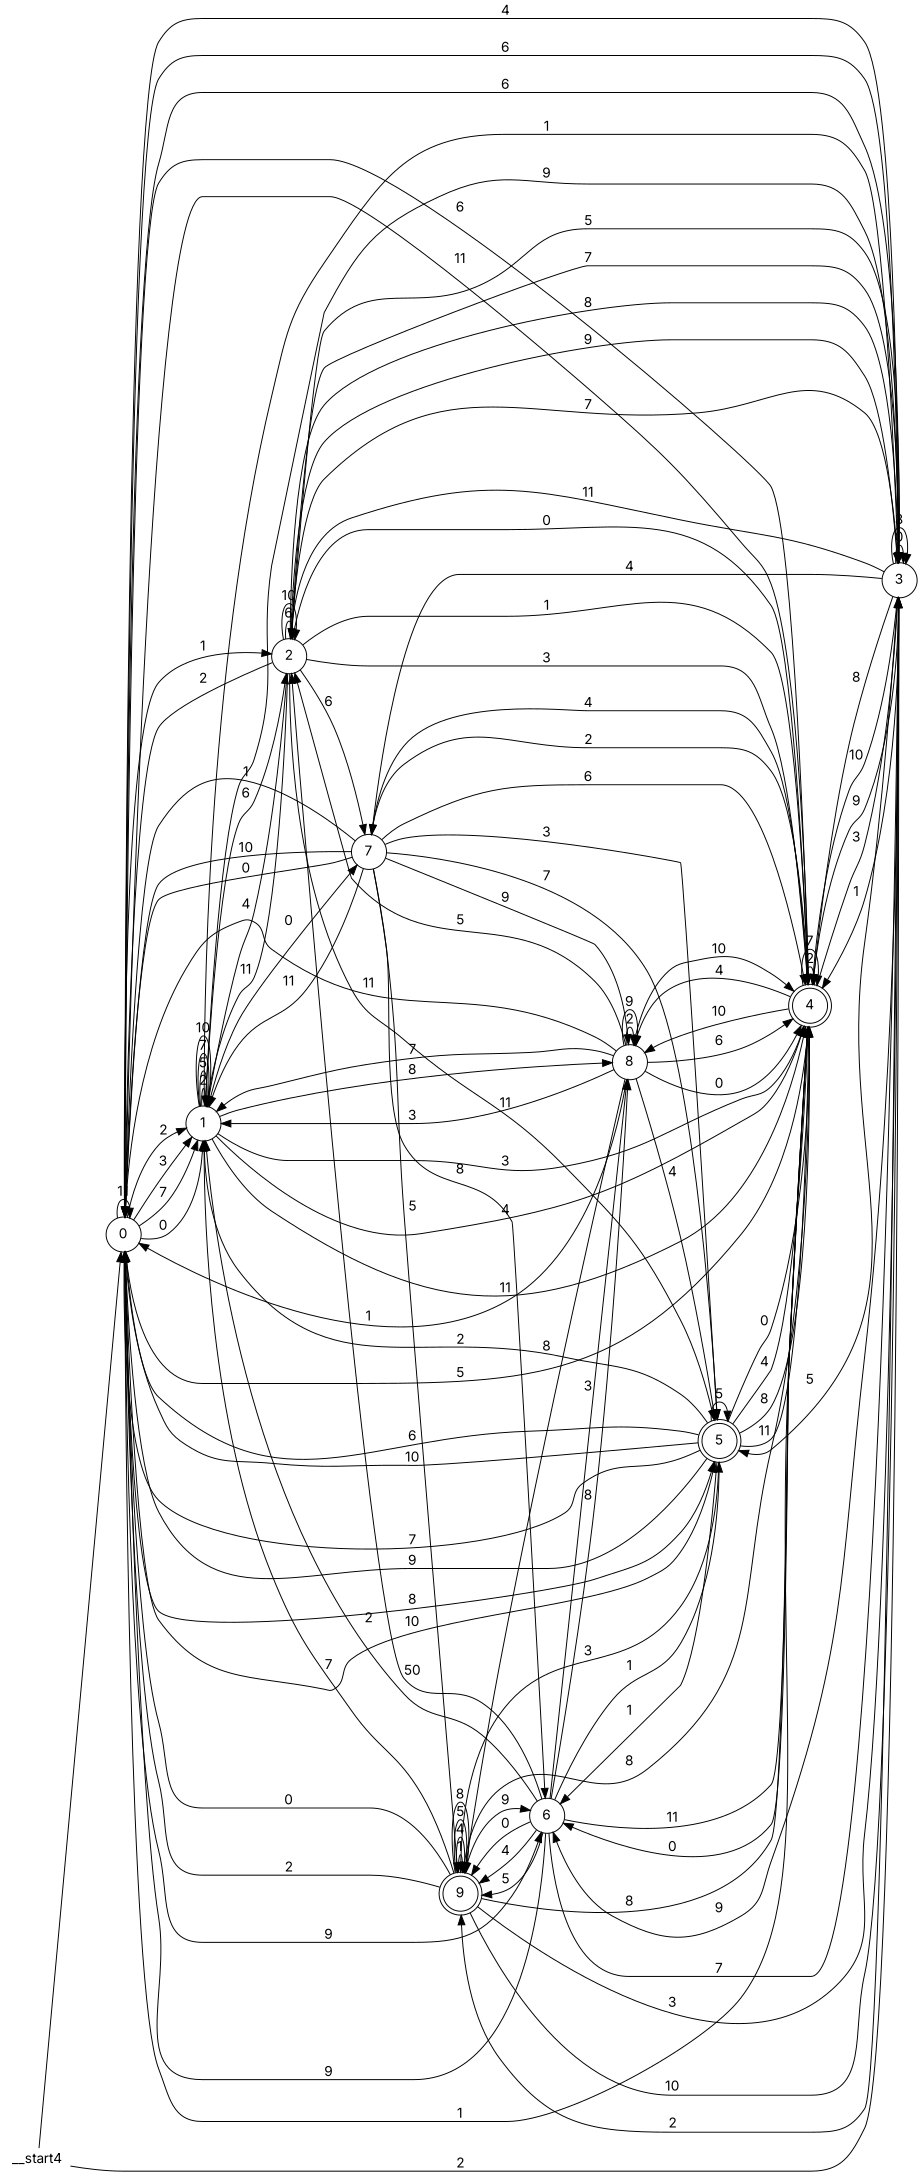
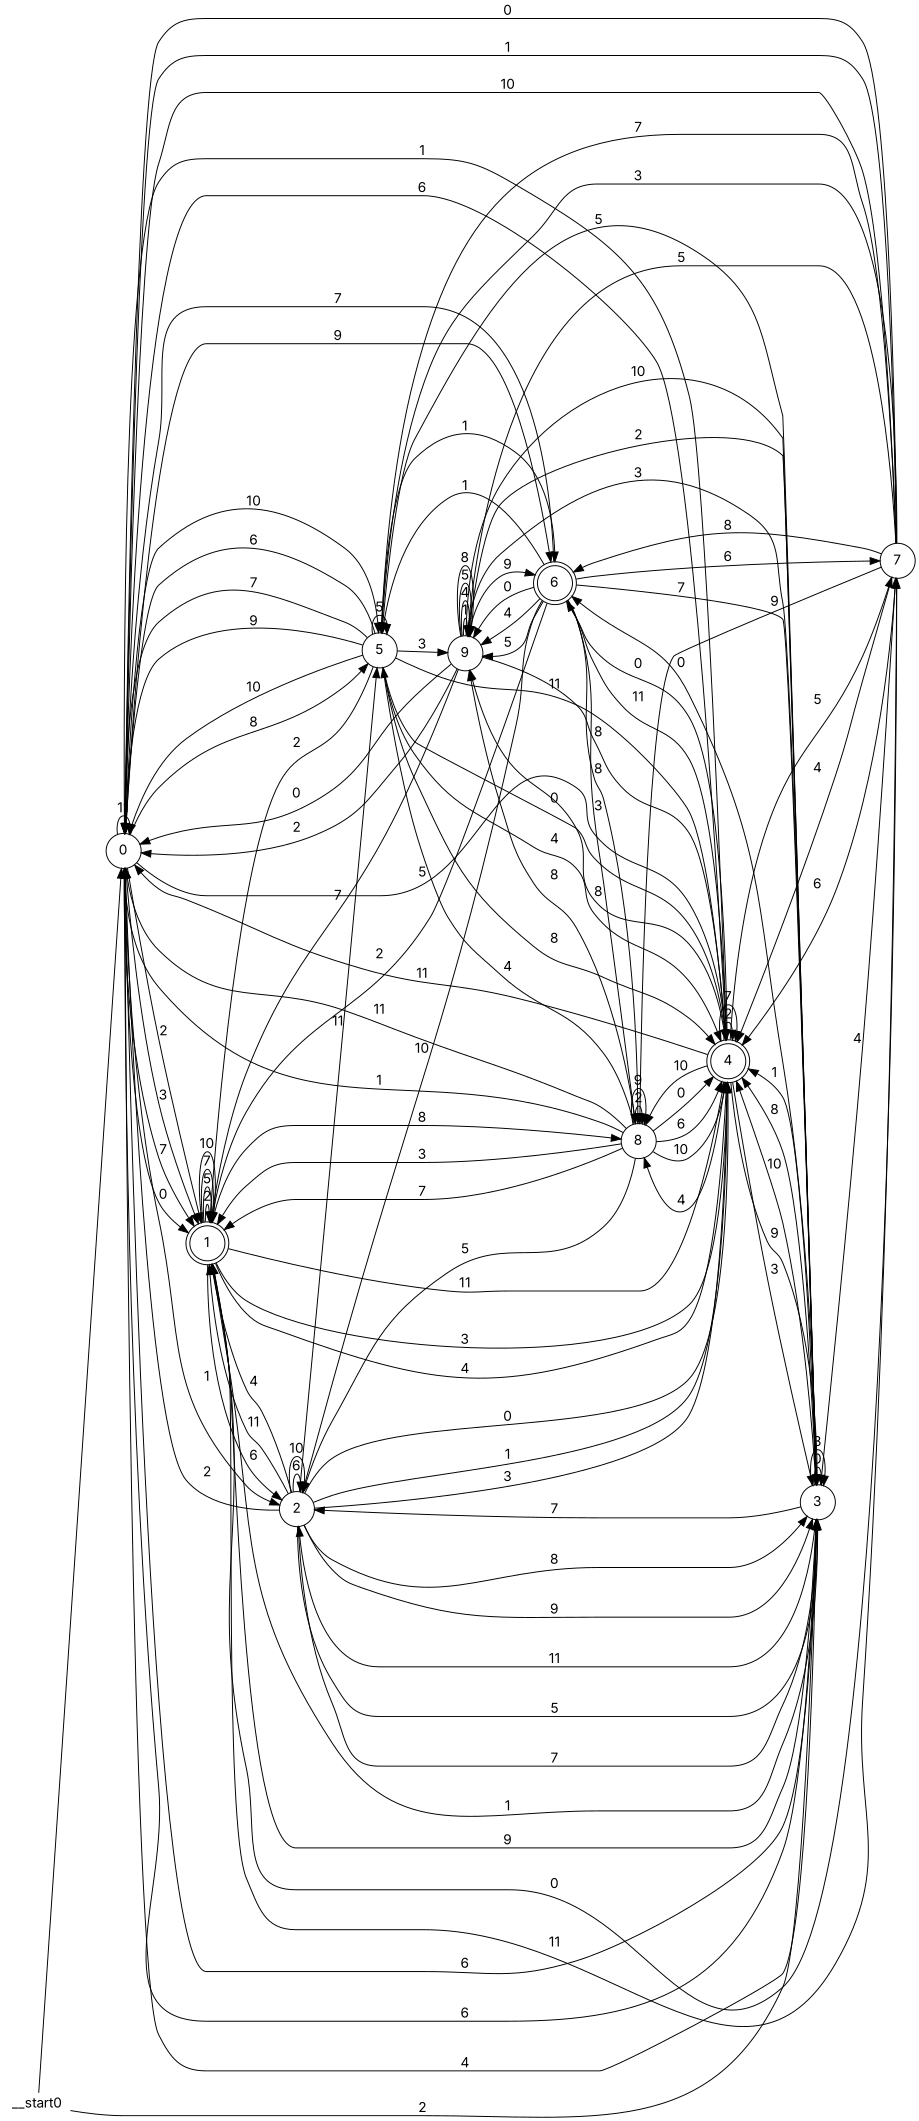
edge "4" -> "7": label "2" -> "5"
edge "2" -> "7": now "6" -> "7"
node "1": shape circle -> doublecircle
node "5": shape doublecircle -> circle
edge "6" -> "2": label "50" -> "10"
node "6": shape circle -> doublecircle
node "9": shape doublecircle -> circle
edge "3" -> "6": label "9" -> "0"
edge "6" -> "0": label "9" -> "7"
node "__start4": label "__start4" -> "__start0"
